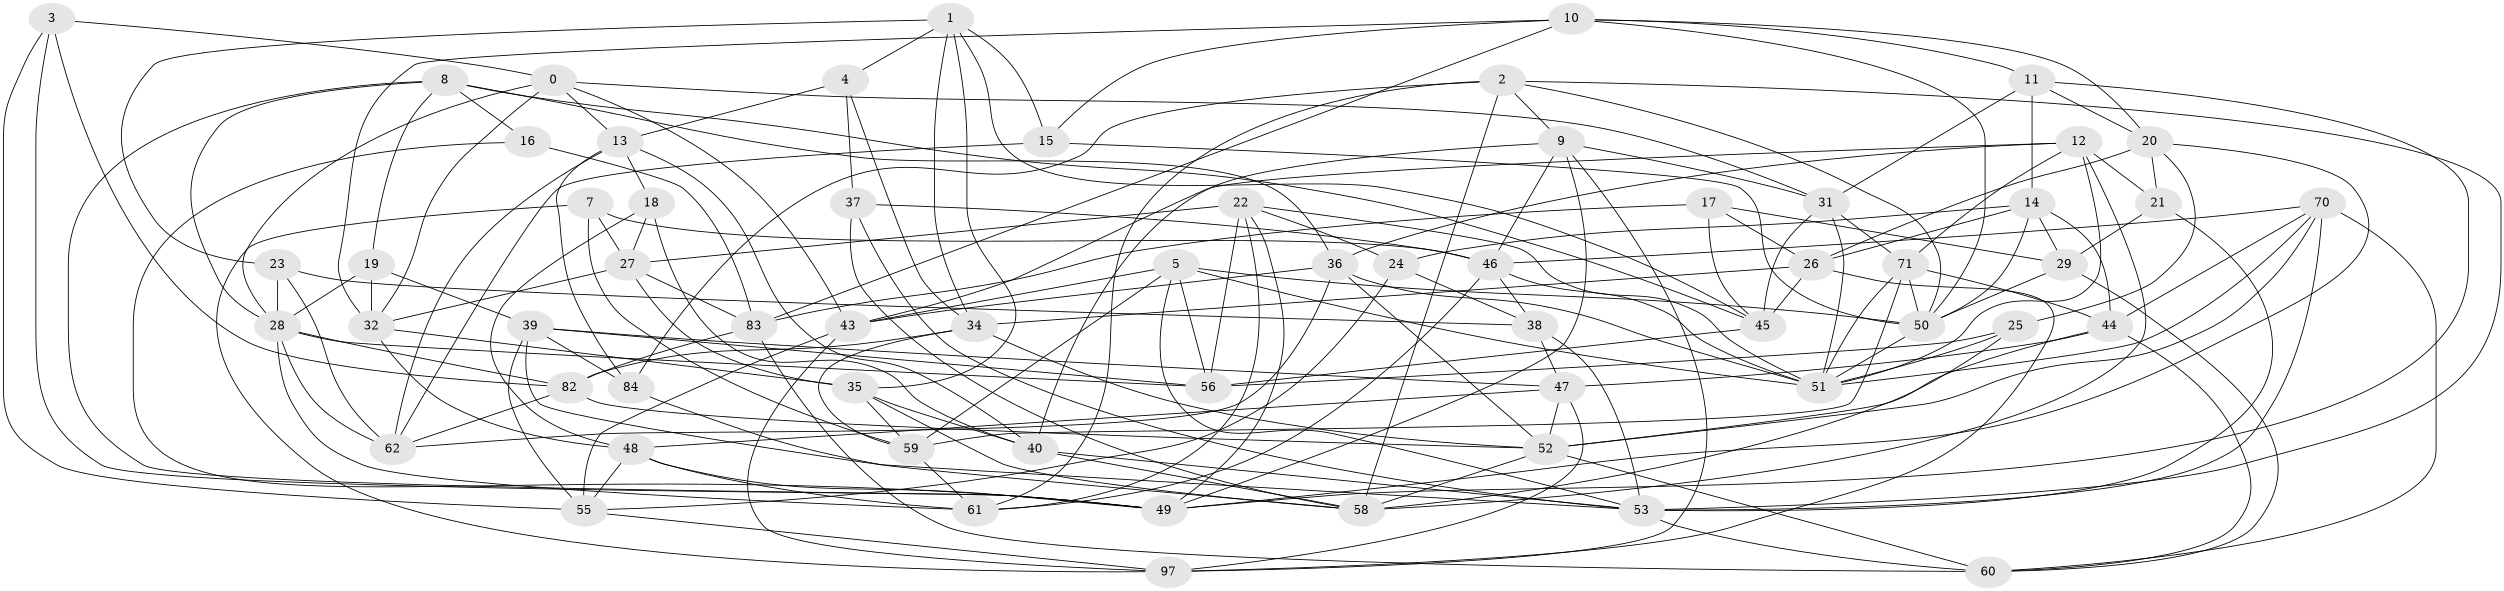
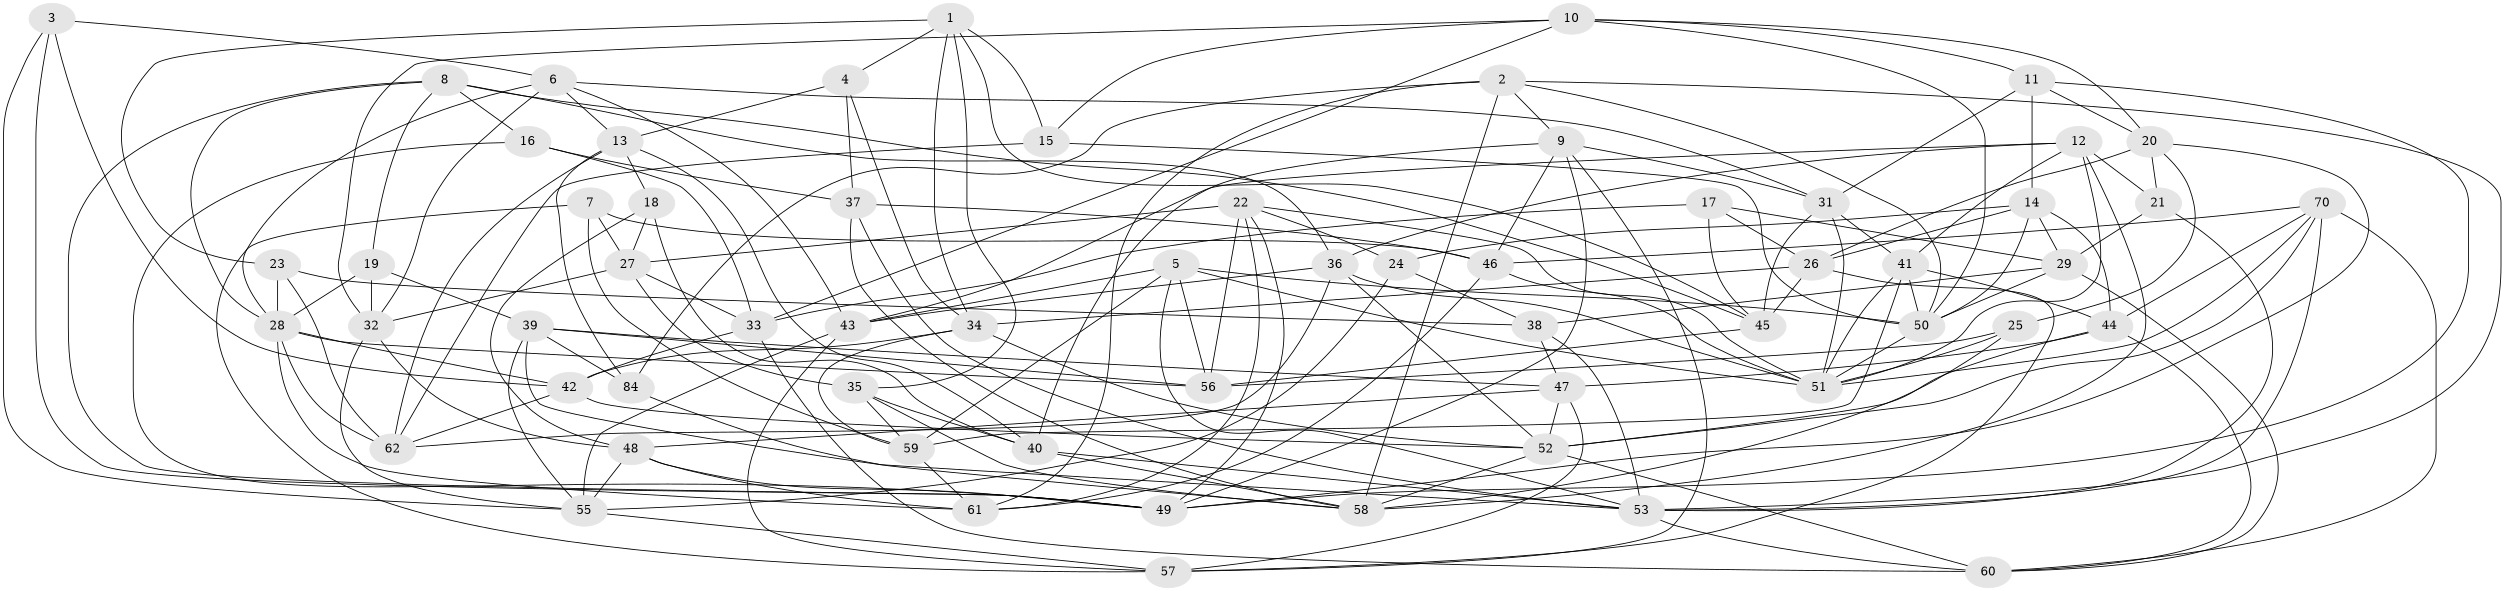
node "0": label "0" -> "6"
edge "16" -- "37": added
node "71": label "71" -> "41"
edge "46" -- "38": now "29" -- "38"
node "83": label "83" -> "33"
edge "32" -- "35": now "32" -- "55"
node "82": label "82" -> "42"
node "97": label "97" -> "57"
